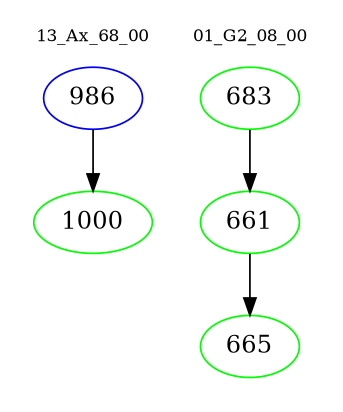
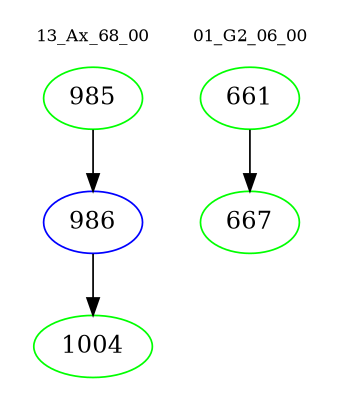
cluster "01_G2_08_00": label "01_G2_08_00" -> "01_G2_06_00"
node "985": added
node "683": removed
node "1000": label "1000" -> "1004"
node "665": label "665" -> "667"
